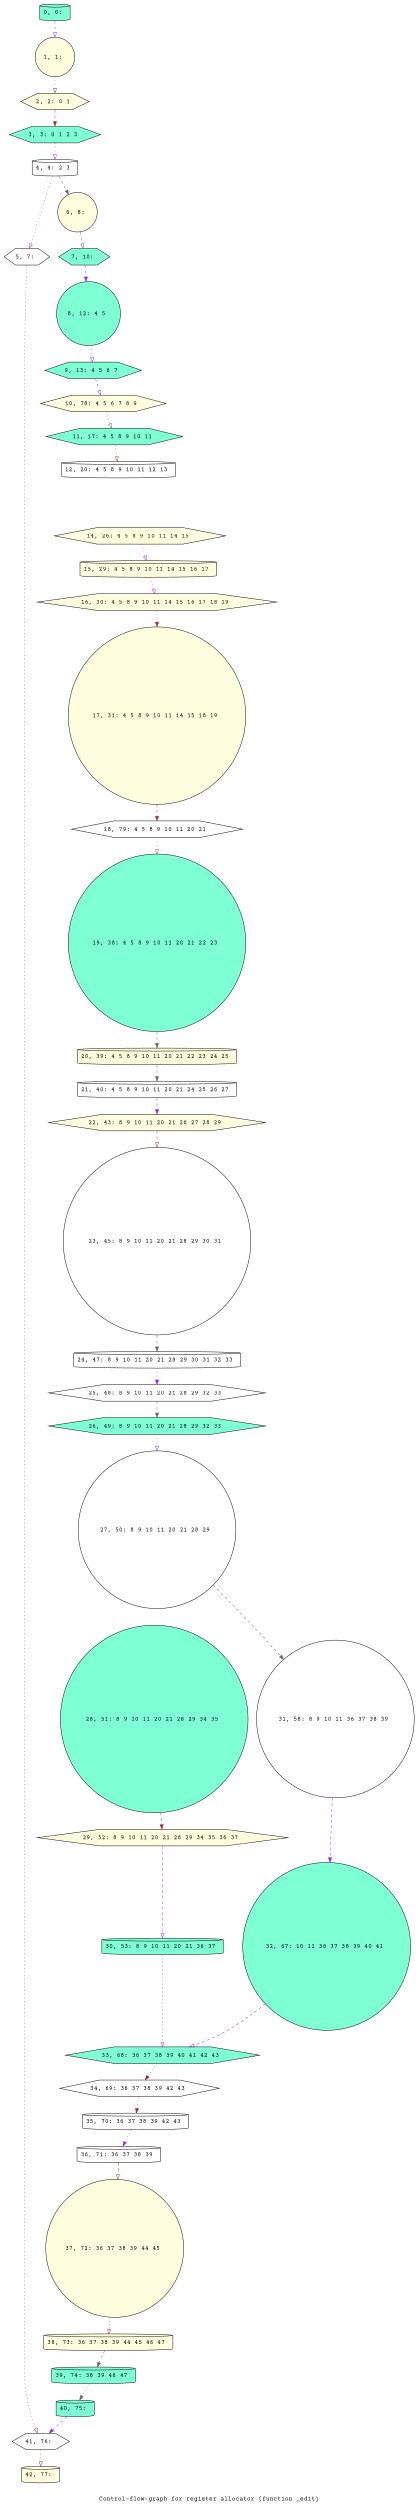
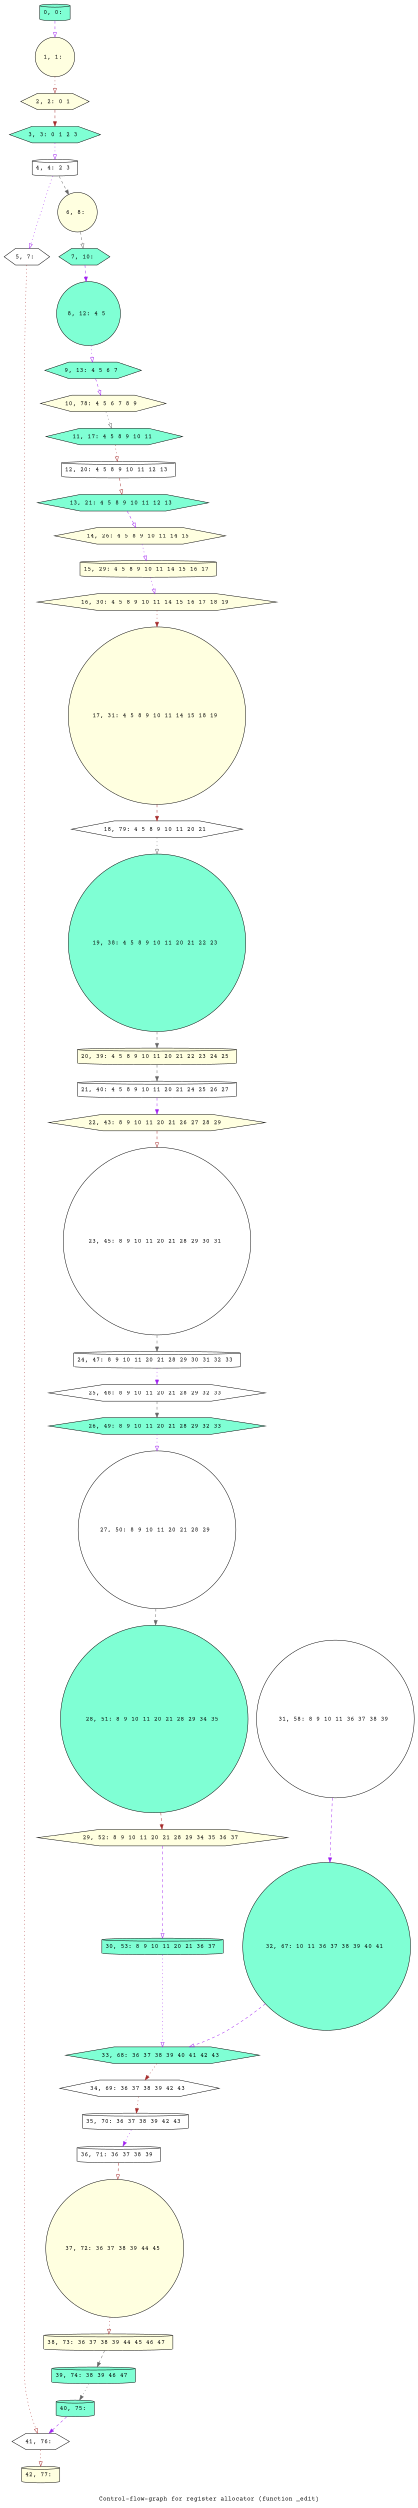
node "13, 21: 4 5 8 9 10 11 12 13": added
edge "27, 50: 8 9 10 11 20 21 28 29" -> "31, 58: 8 9 10 11 36 37 38 39": now "27, 50: 8 9 10 11 20 21 28 29" -> "28, 51: 8 9 10 11 20 21 28 29 34 35"
